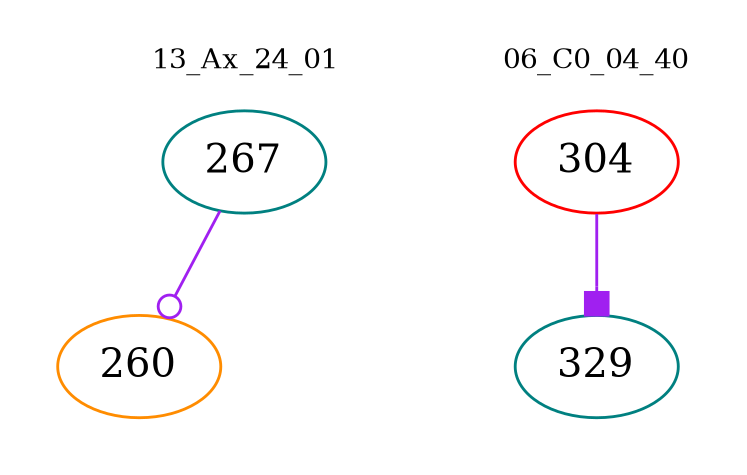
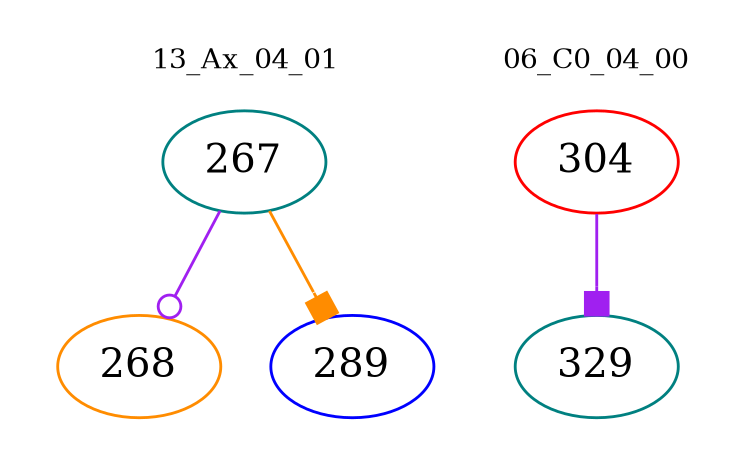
cluster "13_Ax_24_01": label "13_Ax_24_01" -> "13_Ax_04_01"
cluster "06_C0_04_40": label "06_C0_04_40" -> "06_C0_04_00"
node "260": label "260" -> "268"
node "289": added
